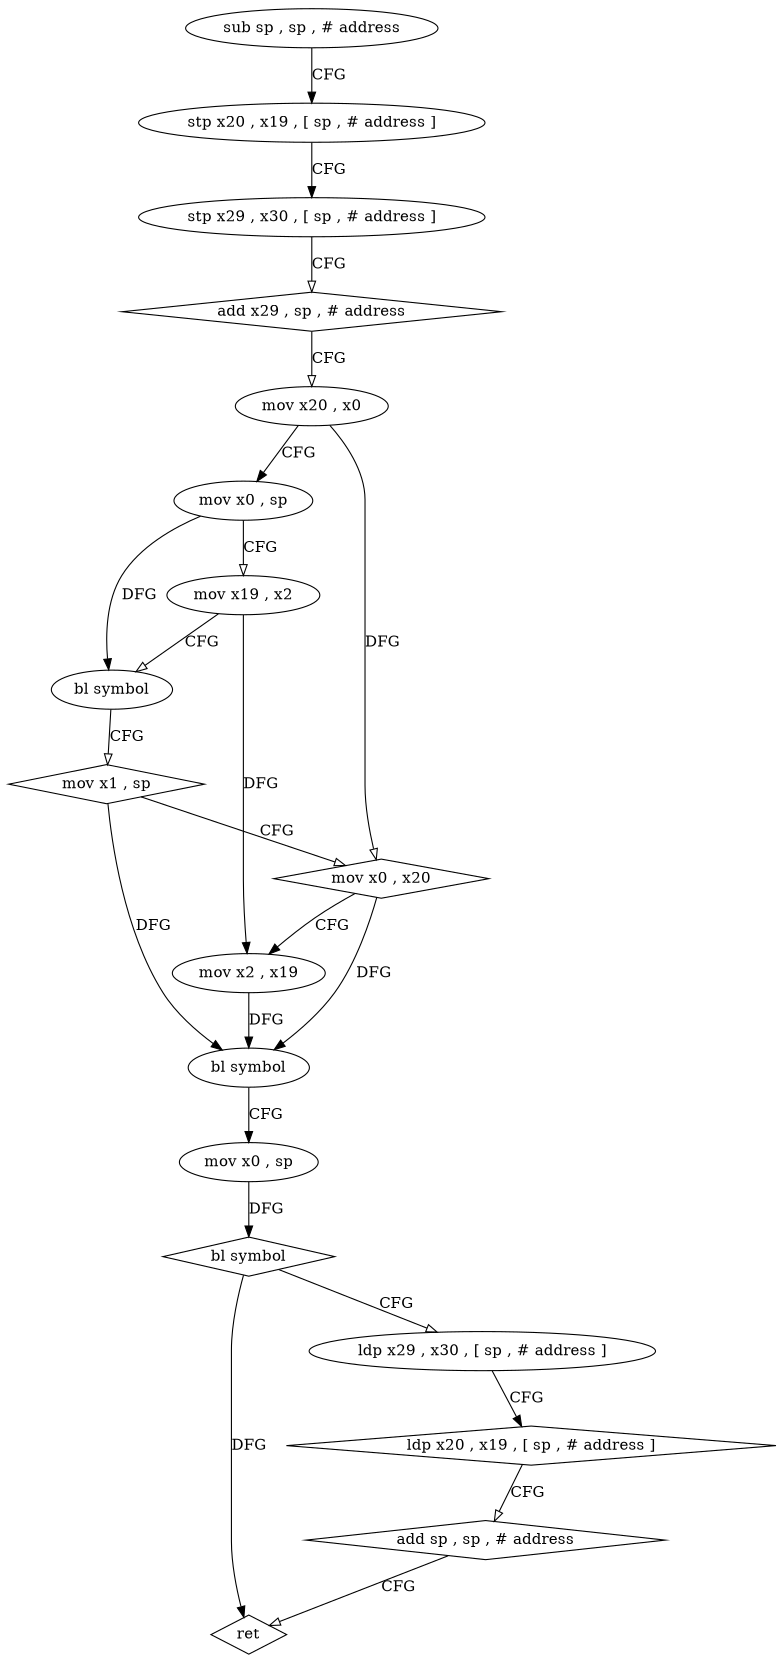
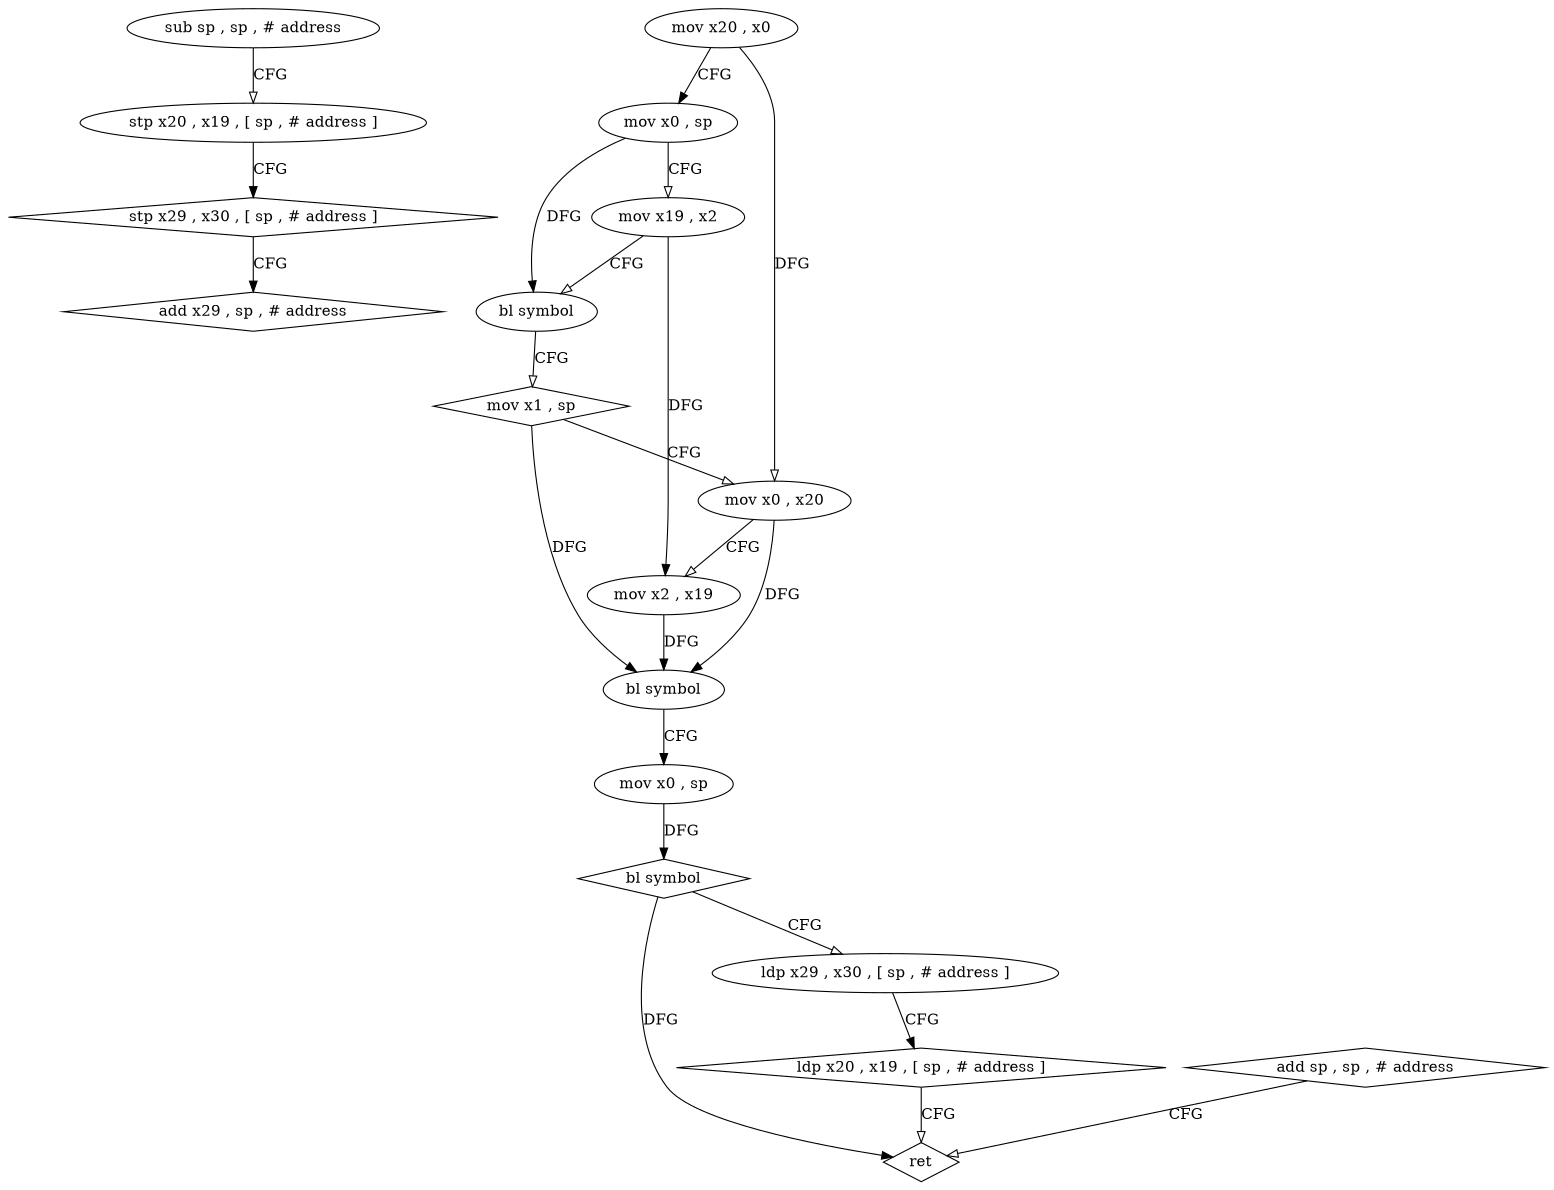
edge "sub sp , sp , # address" -> "stp x20 , x19 , [ sp , # address ]": arrowhead normal -> onormal
node "stp x29 , x30 , [ sp , # address ]": shape ellipse -> diamond
edge "stp x29 , x30 , [ sp , # address ]" -> "add x29 , sp , # address": arrowhead onormal -> normal
edge "add x29 , sp , # address" -> "mov x20 , x0": removed, label "CFG"
node "mov x0 , x20": shape diamond -> ellipse
edge "mov x0 , x20" -> "mov x2 , x19": arrowhead normal -> onormal
edge "ldp x20 , x19 , [ sp , # address ]" -> "add sp , sp , # address": now "ldp x20 , x19 , [ sp , # address ]" -> "ret"
